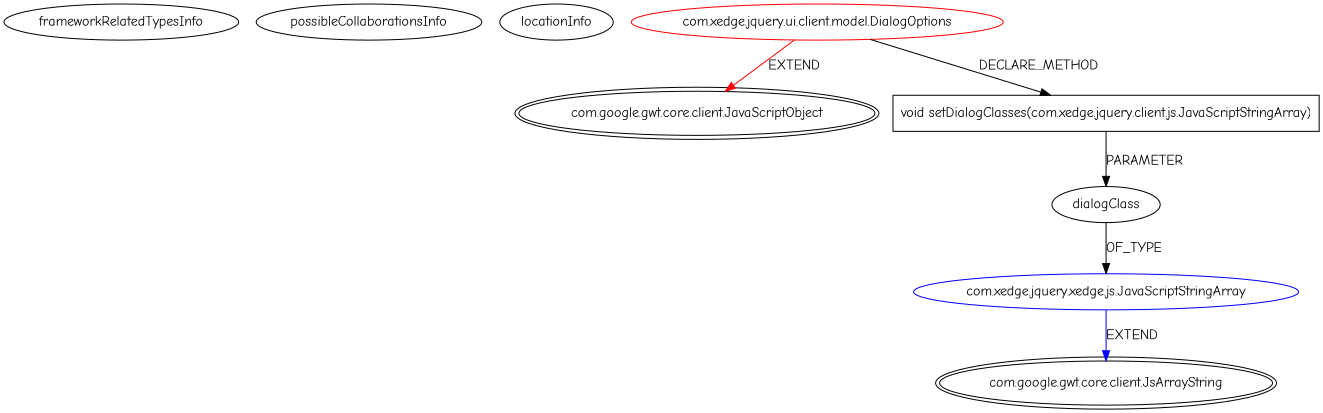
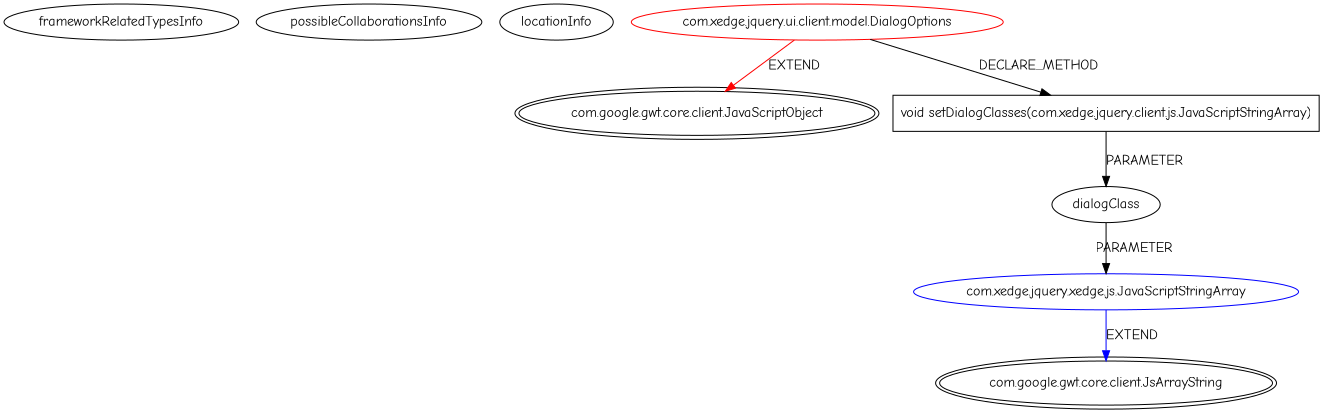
edge "dialogClass" -> "com.xedge.jquery.xedge.js.JavaScriptStringArray": label "OF_TYPE" -> "PARAMETER"
